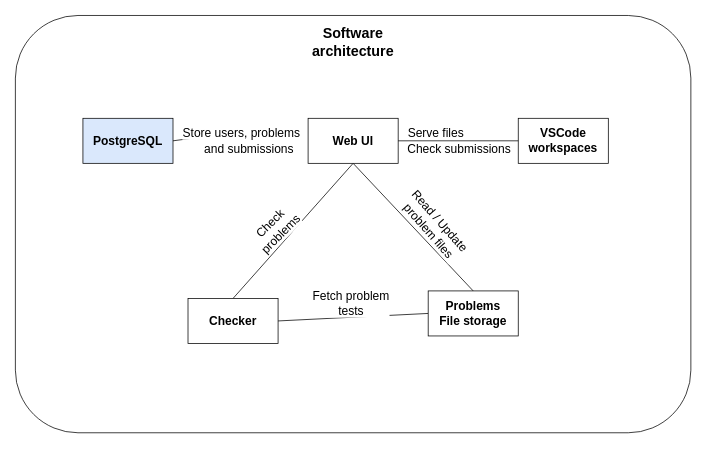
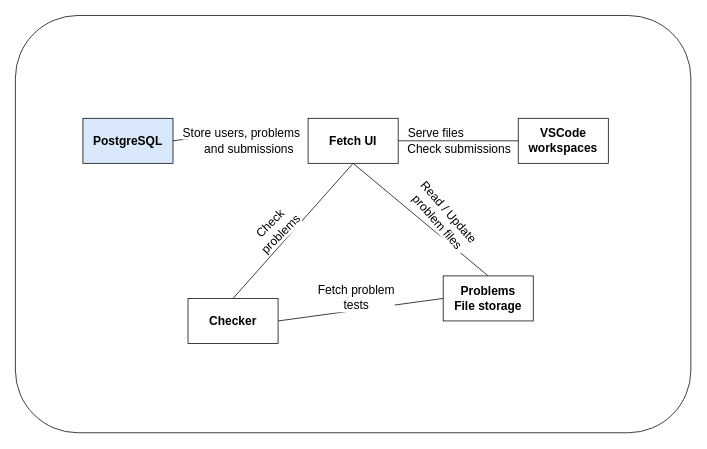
node "Software architecture": removed
node "Web UI": label "Web UI" -> "Fetch UI"
node "ProblemsFile storage": moved (473, 313) -> (488, 298)
